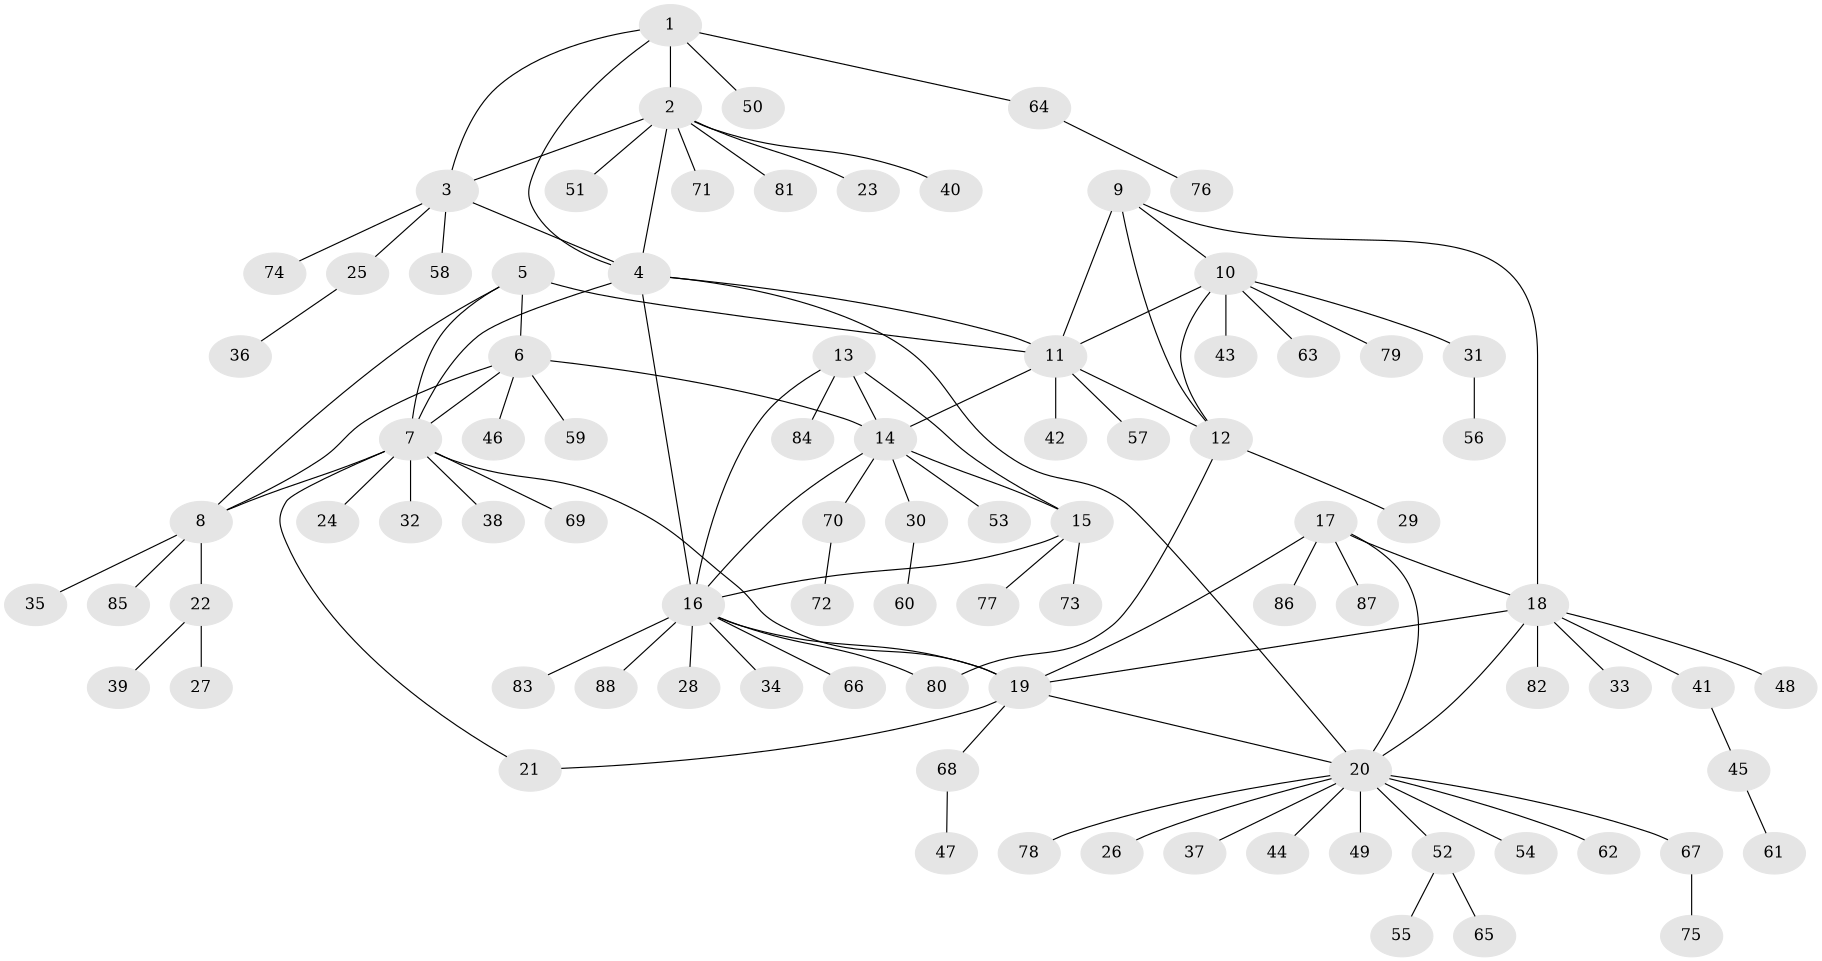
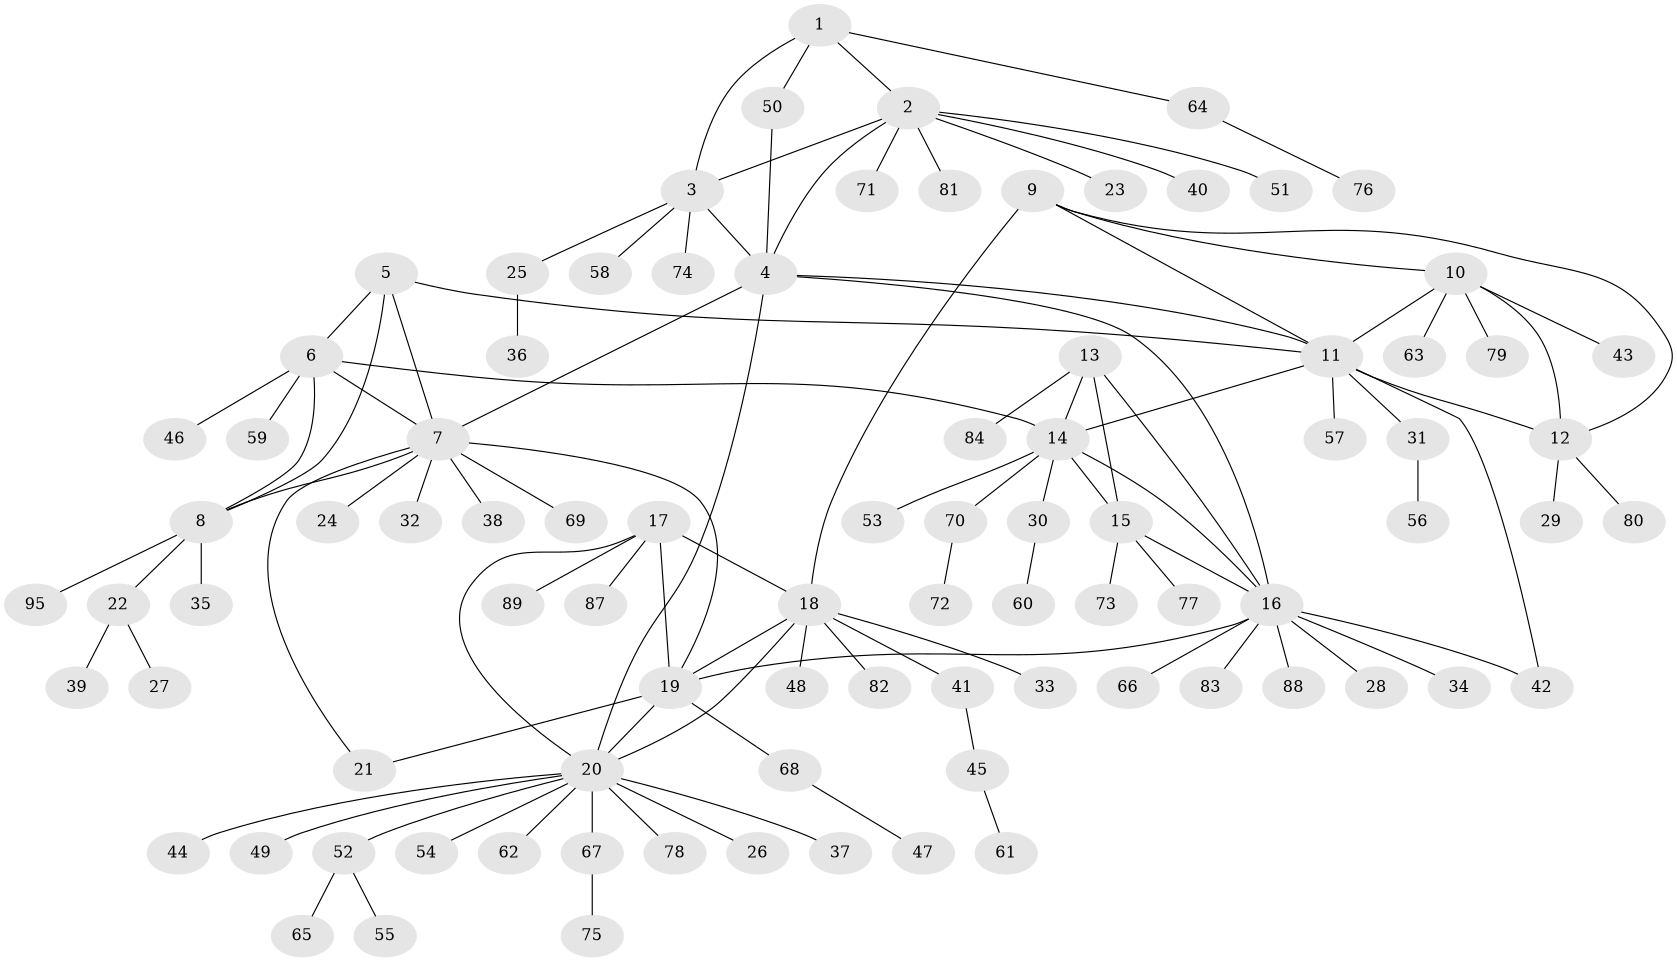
edge "1" -- "4": now "50" -- "4"
edge "10" -- "31": now "11" -- "31"
node "85": label "85" -> "95"
node "86": label "86" -> "89"
edge "16" -- "80": now "16" -- "42"
